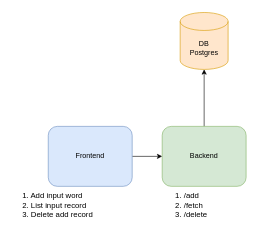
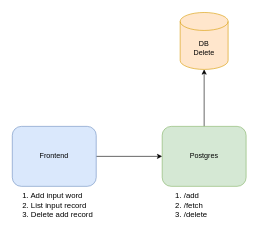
node "DB Postgres": label "DB Postgres" -> "DB Delete"
node "Frontend": moved (90, 156) -> (54, 156)
node "Backend": label "Backend" -> "Postgres"
